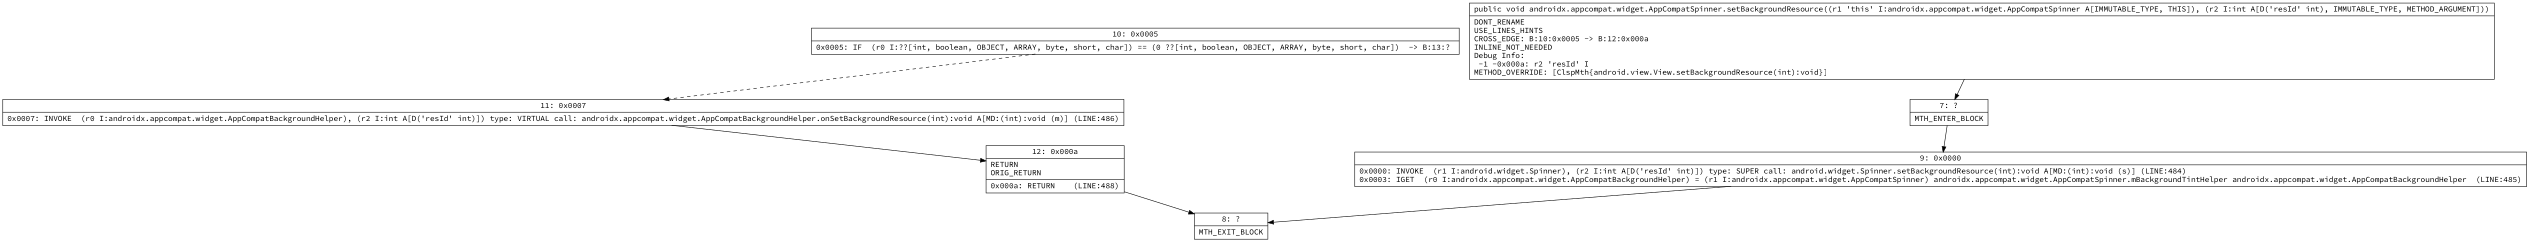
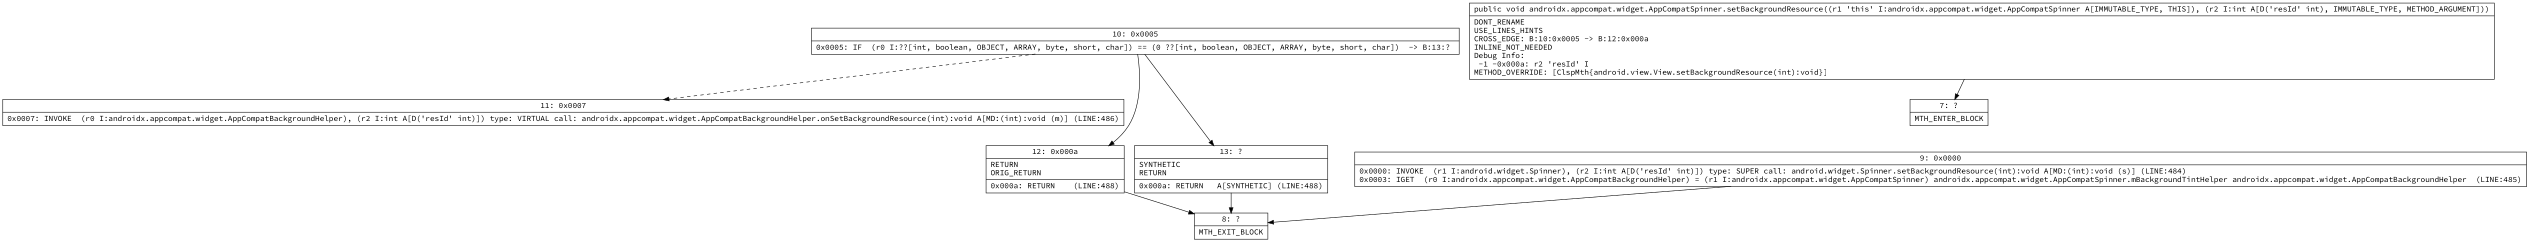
edge "7: ?" -> "9: 0x0000": removed
edge "11: 0x0007" -> "12: 0x000a": now "10: 0x0005" -> "12: 0x000a"
node "13: ?": added
